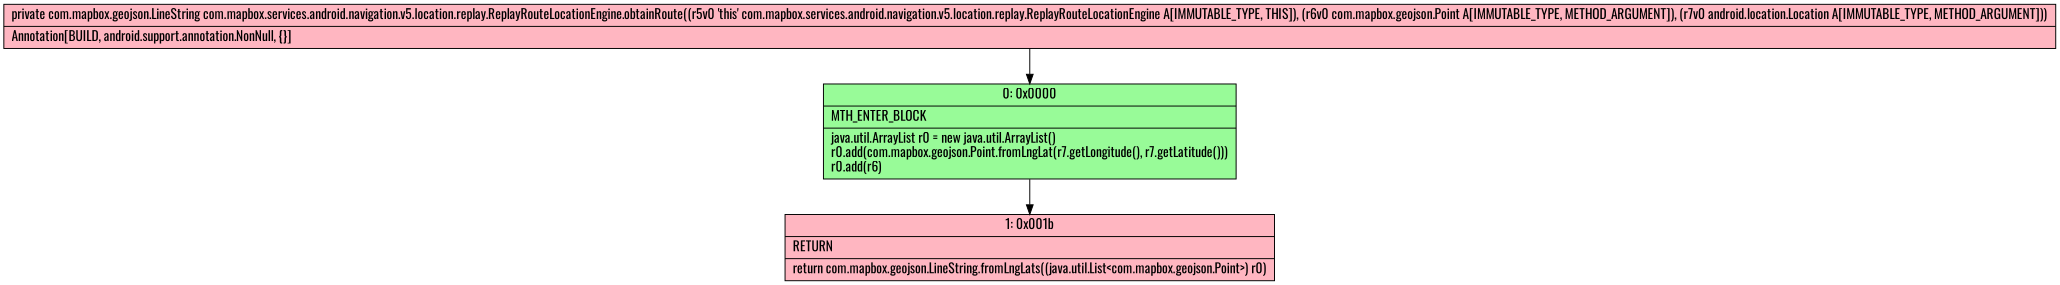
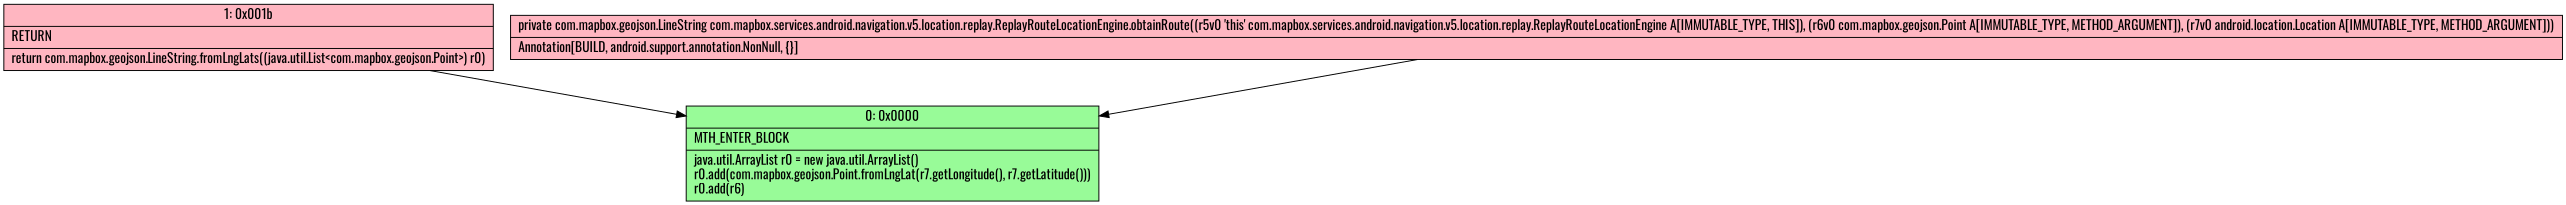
edge "0: 0x0000" -> "1: 0x001b": reversed
